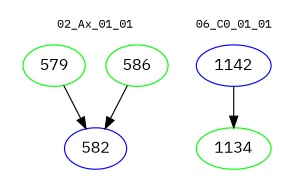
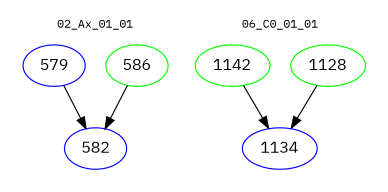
node "579": color green -> blue
node "1142": color blue -> green
node "1128": added
node "1134": color green -> blue
